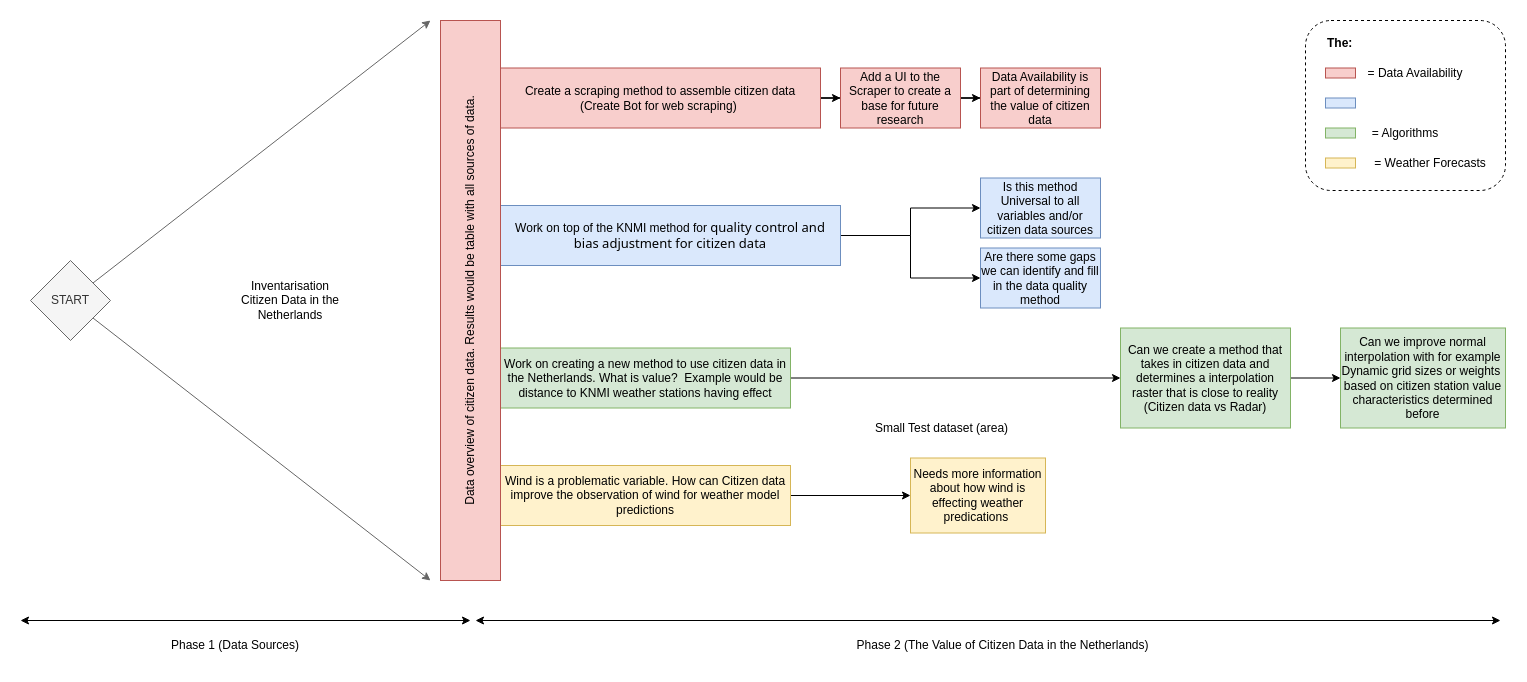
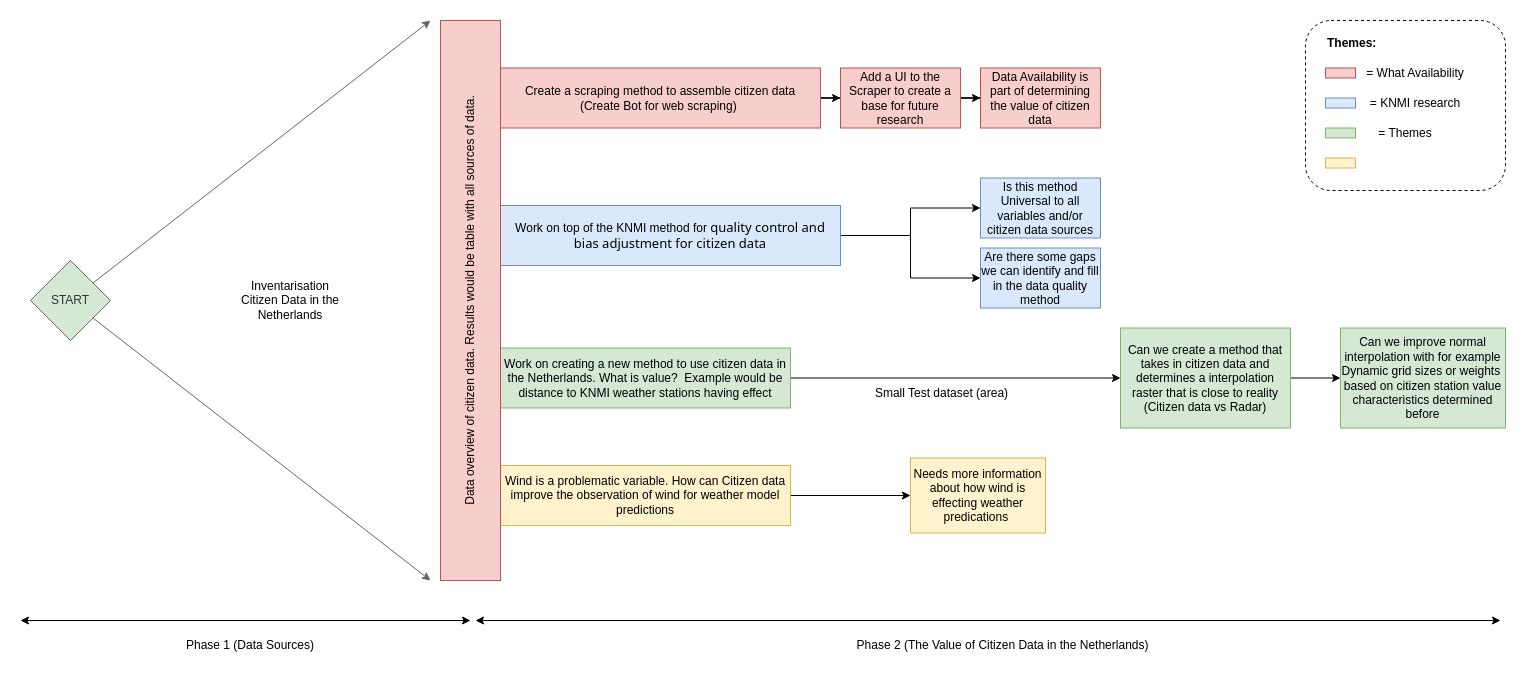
node "The:": label "The:" -> "Themes:"
node "= Data Availability": label "= Data Availability" -> "= What Availability"
node "= KNMI research": added
node "= Algorithms": label "= Algorithms" -> "= Themes"
node "= Weather Forecasts": removed
node "START": fillcolor #f5f5f5 -> #d5e8d4
node "Small Test dataset (area)": moved (942, 428) -> (942, 393)
node "Phase 1 (Data Sources)": moved (236, 646) -> (251, 646)
